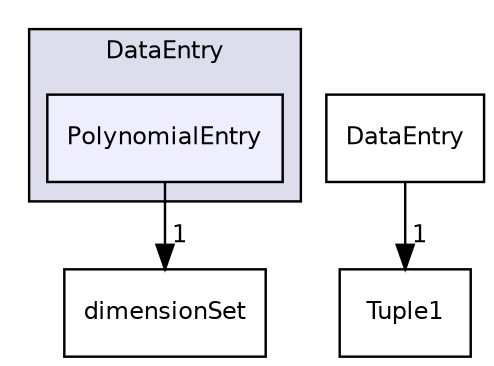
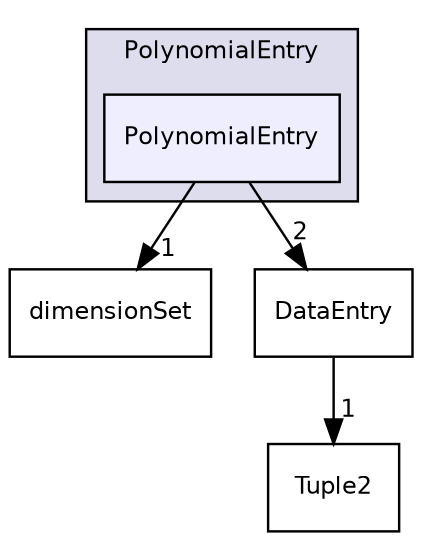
cluster "DataEntry": label "DataEntry" -> "PolynomialEntry"
edge "PolynomialEntry" -> "DataEntry": added
node "Tuple1": label "Tuple1" -> "Tuple2"
